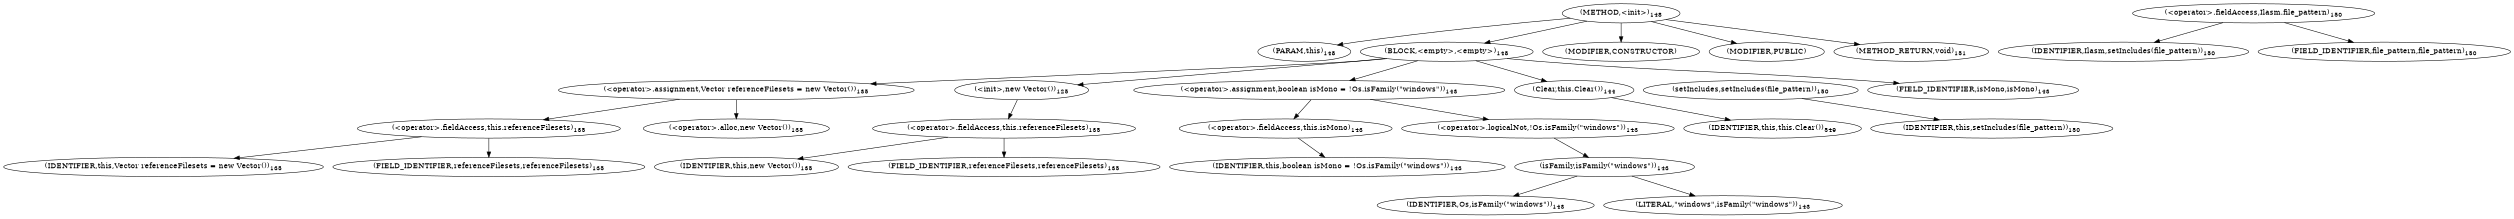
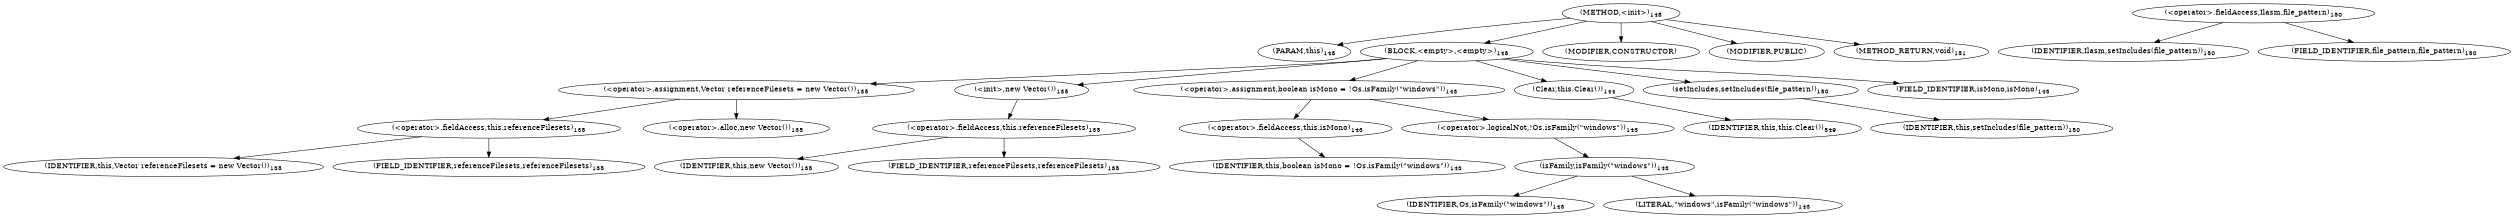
edge "(BLOCK,<empty>,<empty>)" -> "(setIncludes,setIncludes(file_pattern))": added
node "(<init>,new Vector())": text "125" -> "135"
